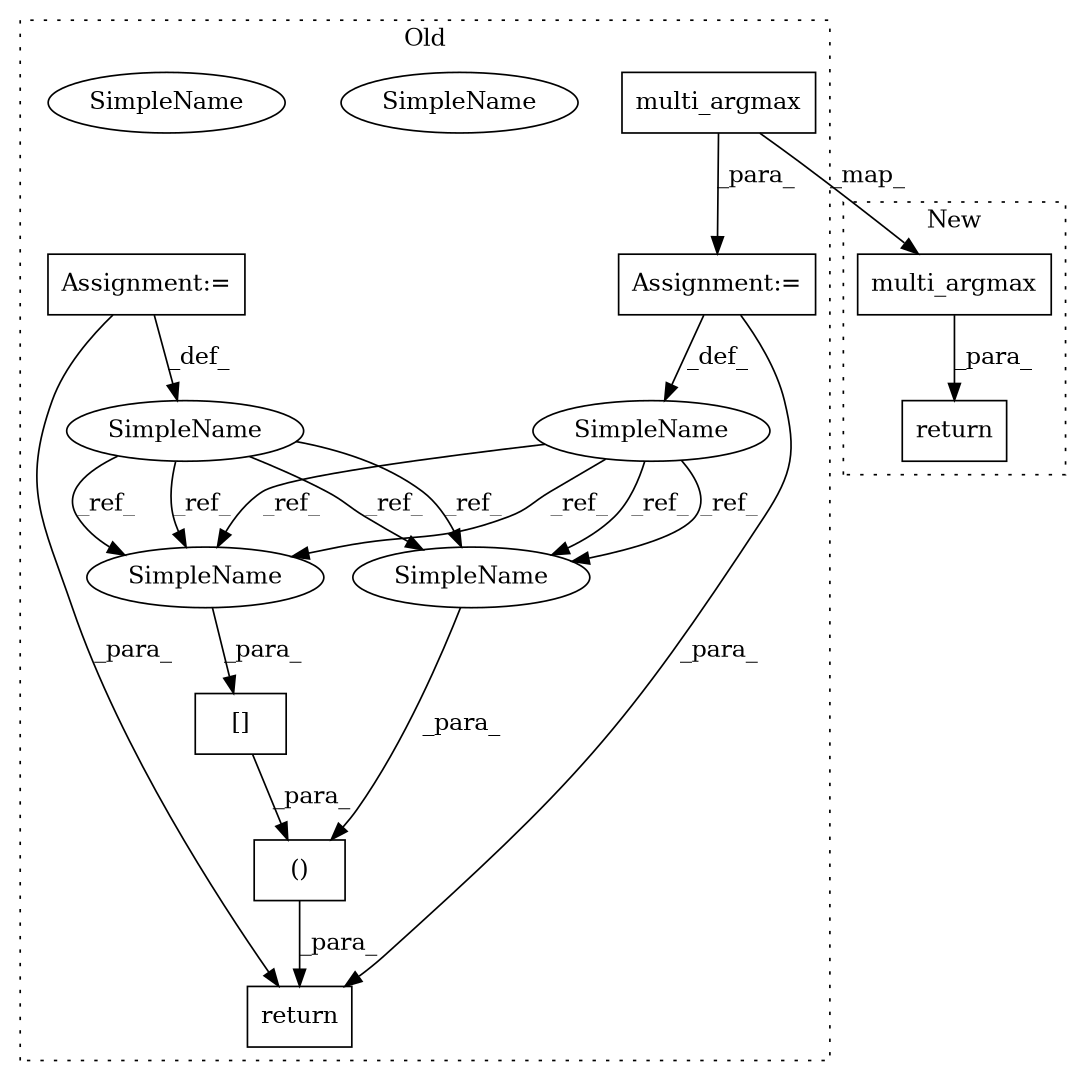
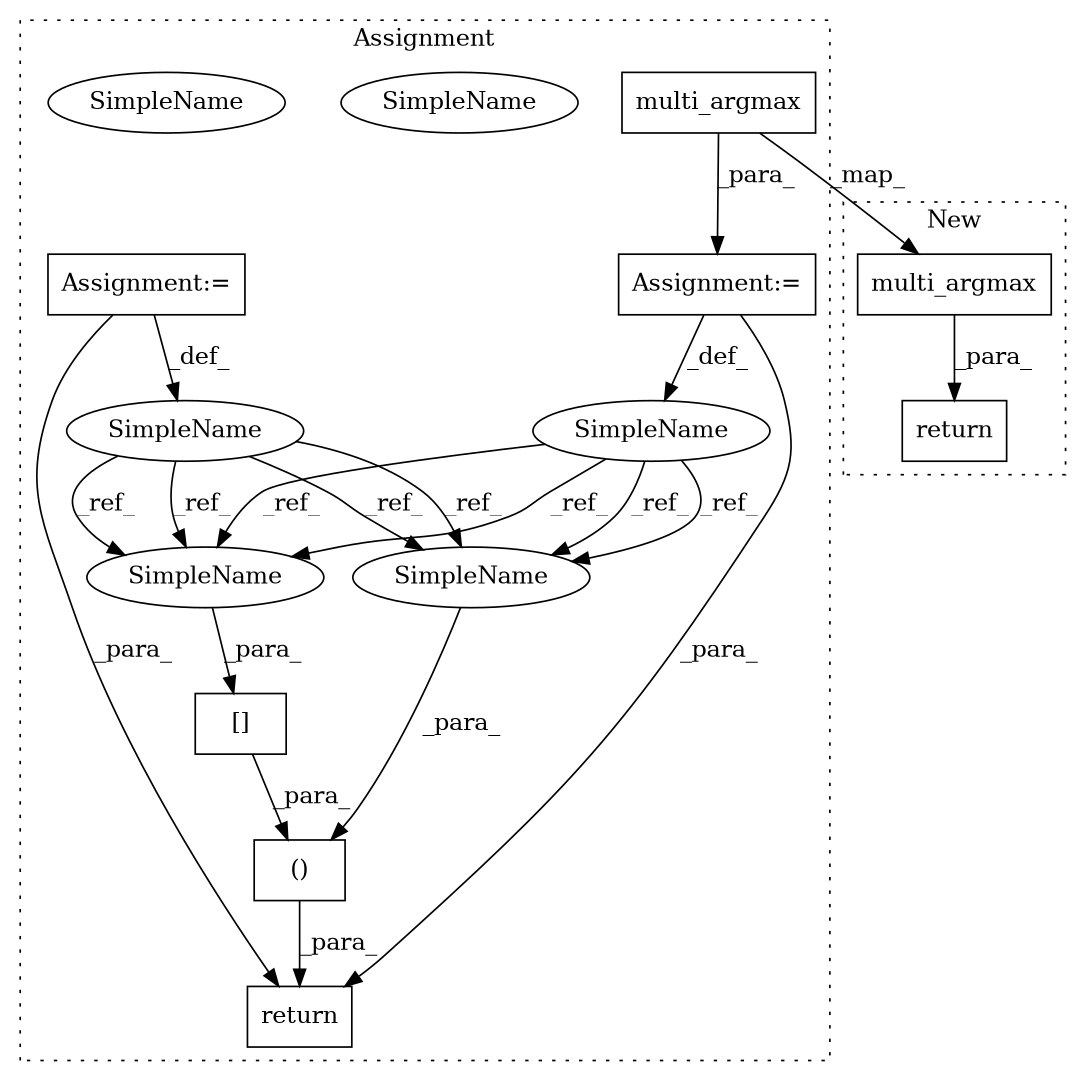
cluster "Old": label "Old" -> "Assignment"
